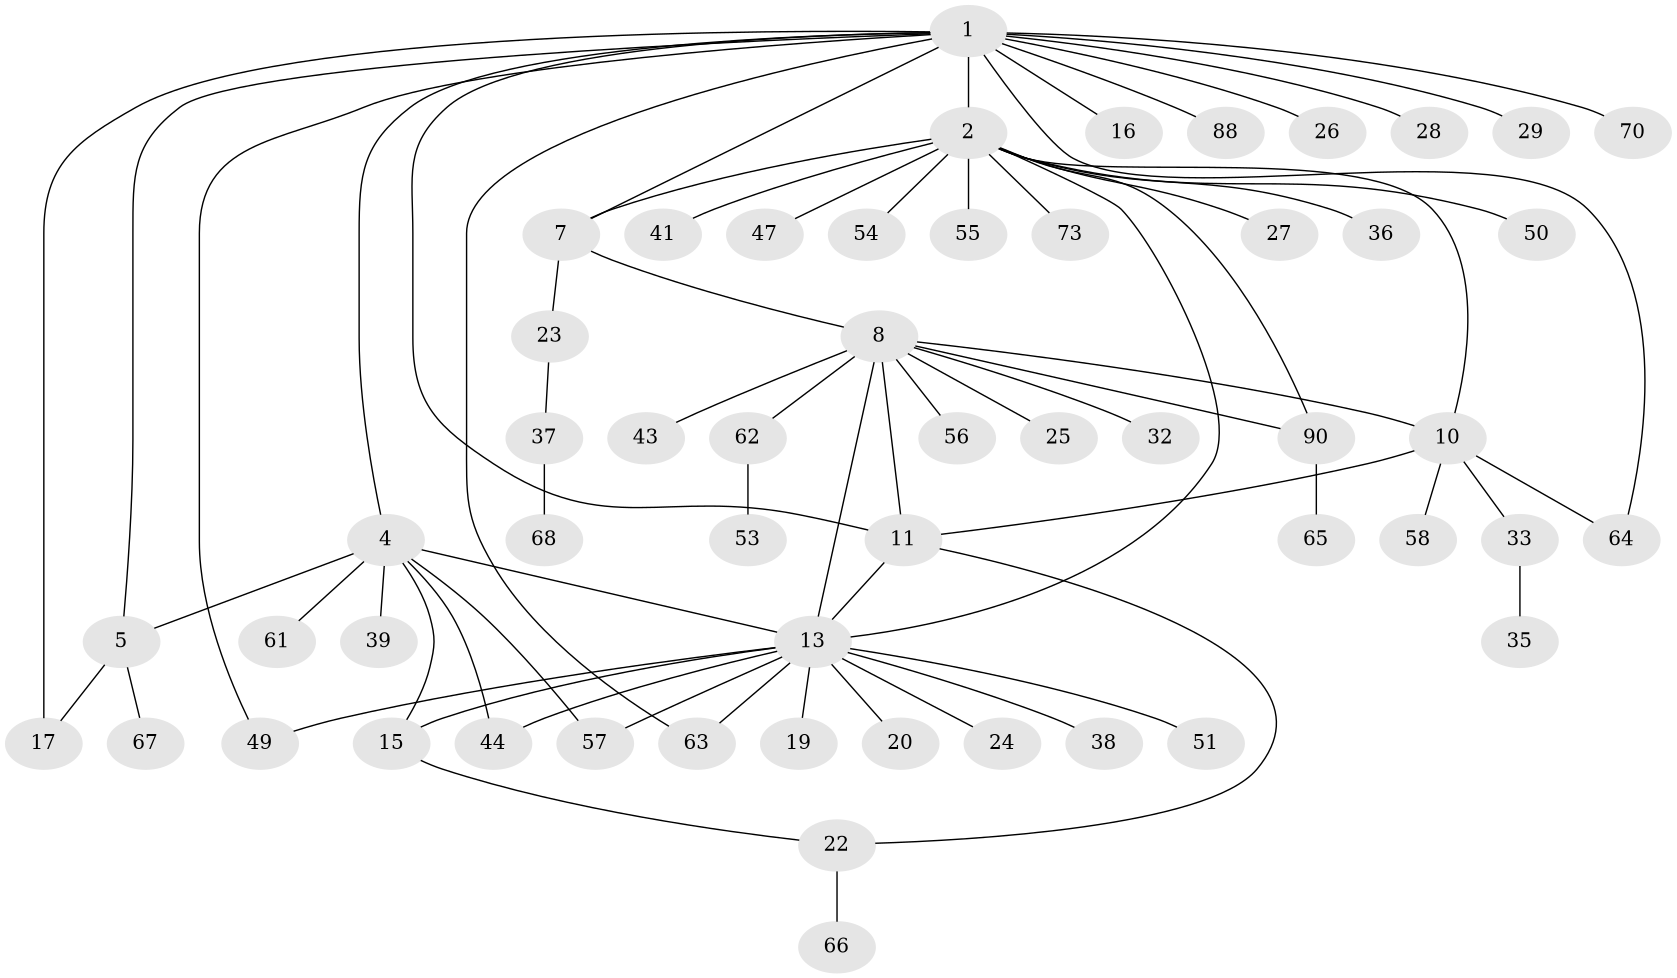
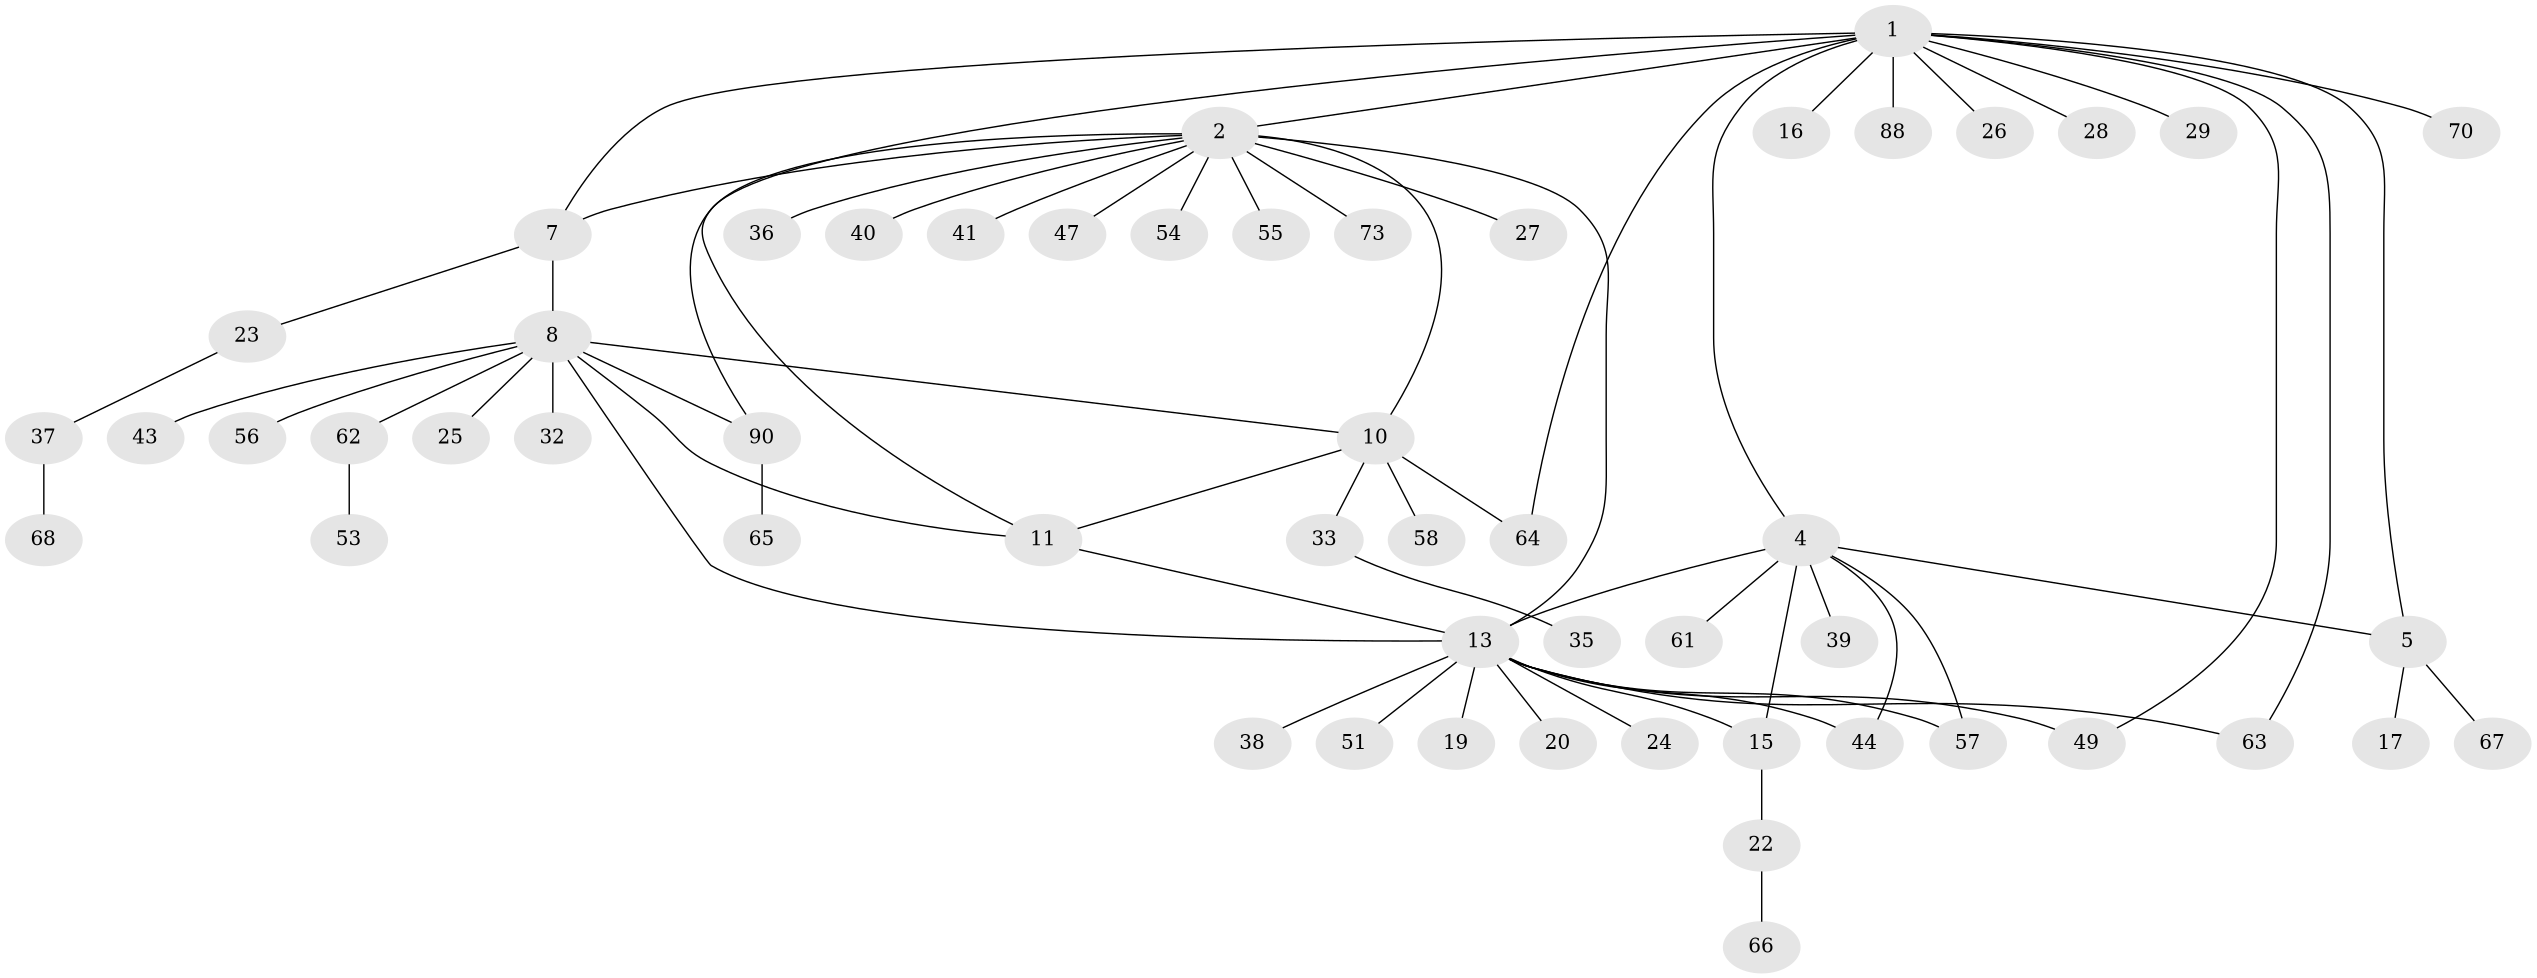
edge "1" -- "17": removed
node "50": label "50" -> "40"
edge "11" -- "22": removed
